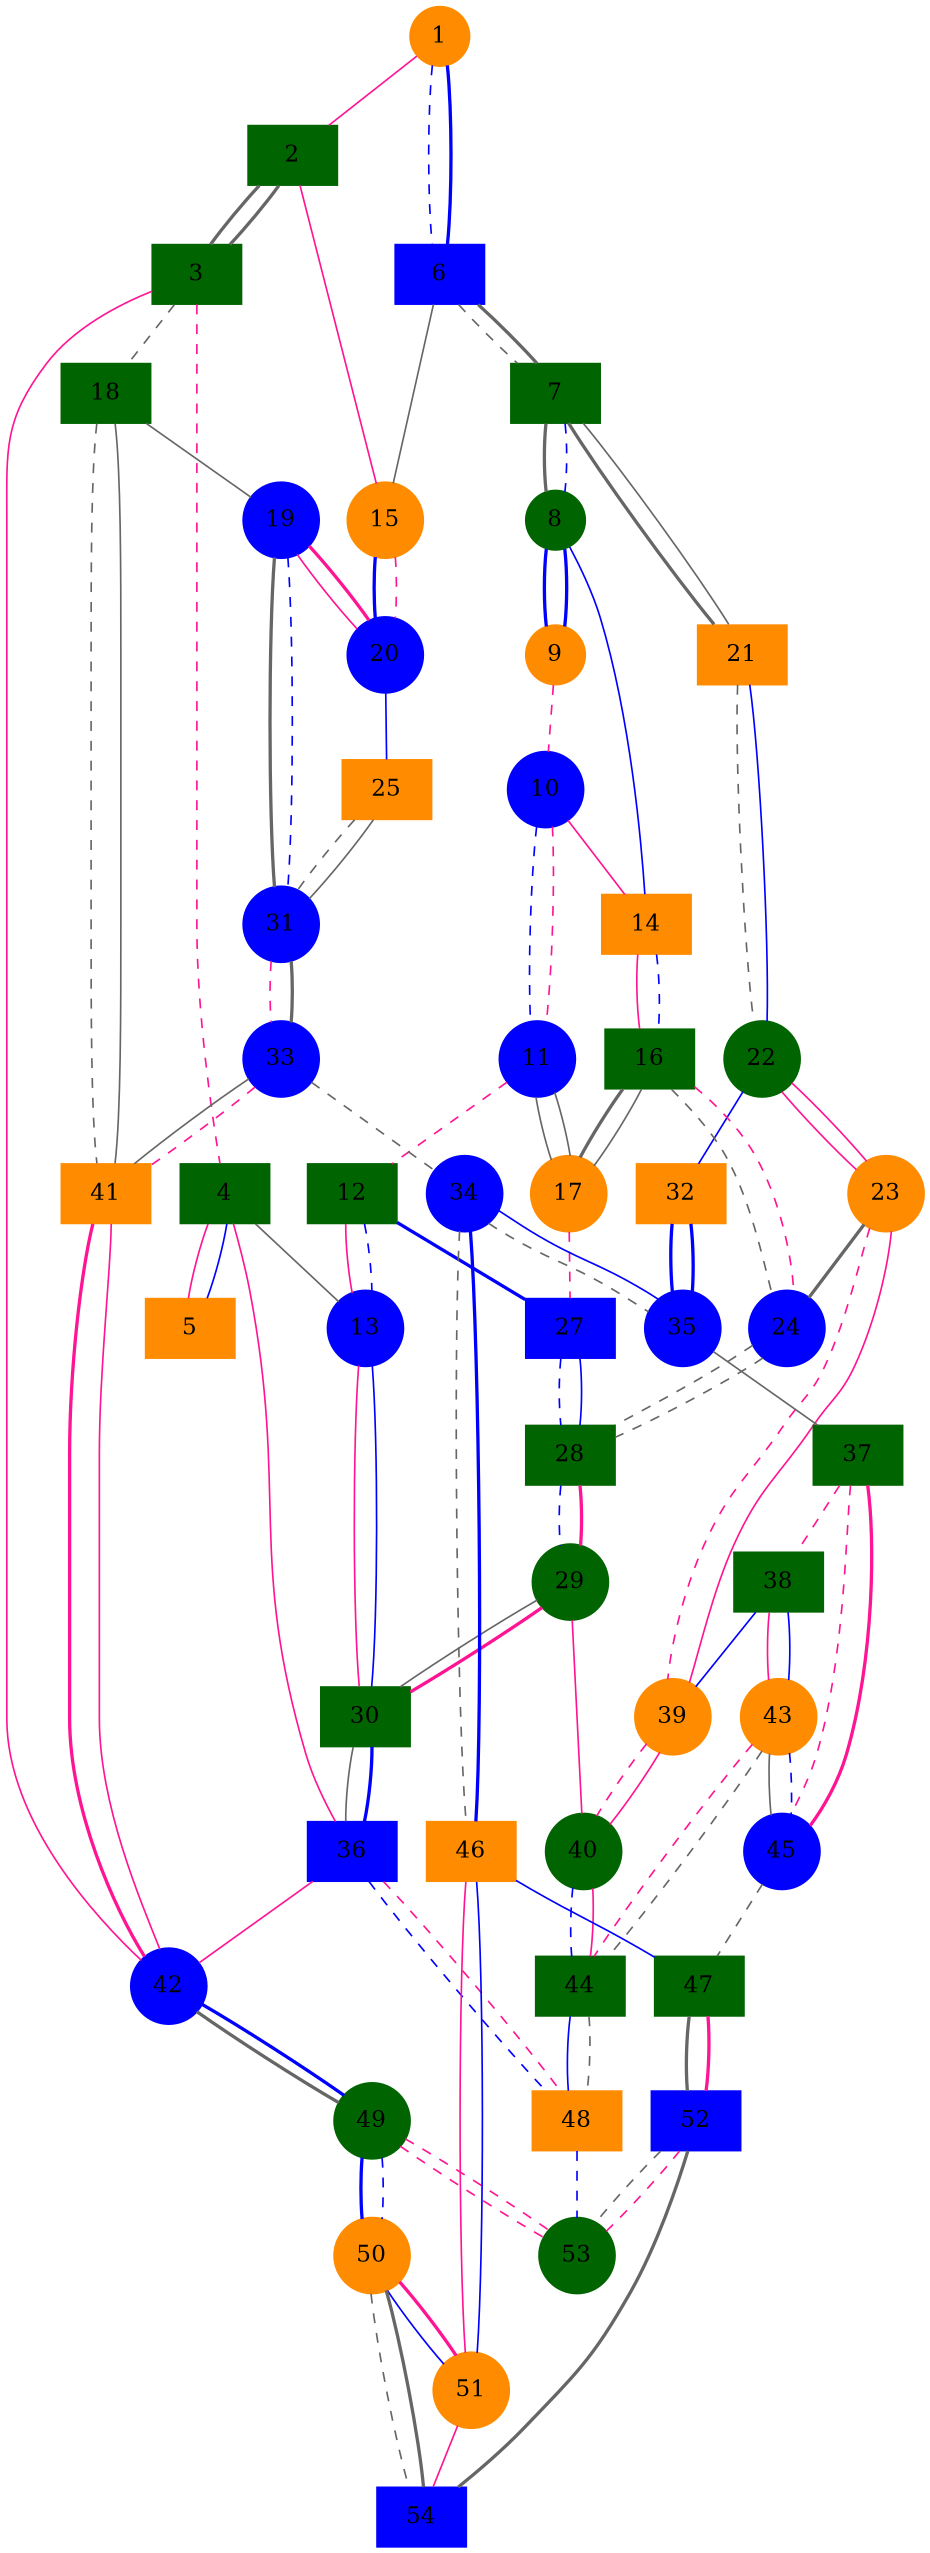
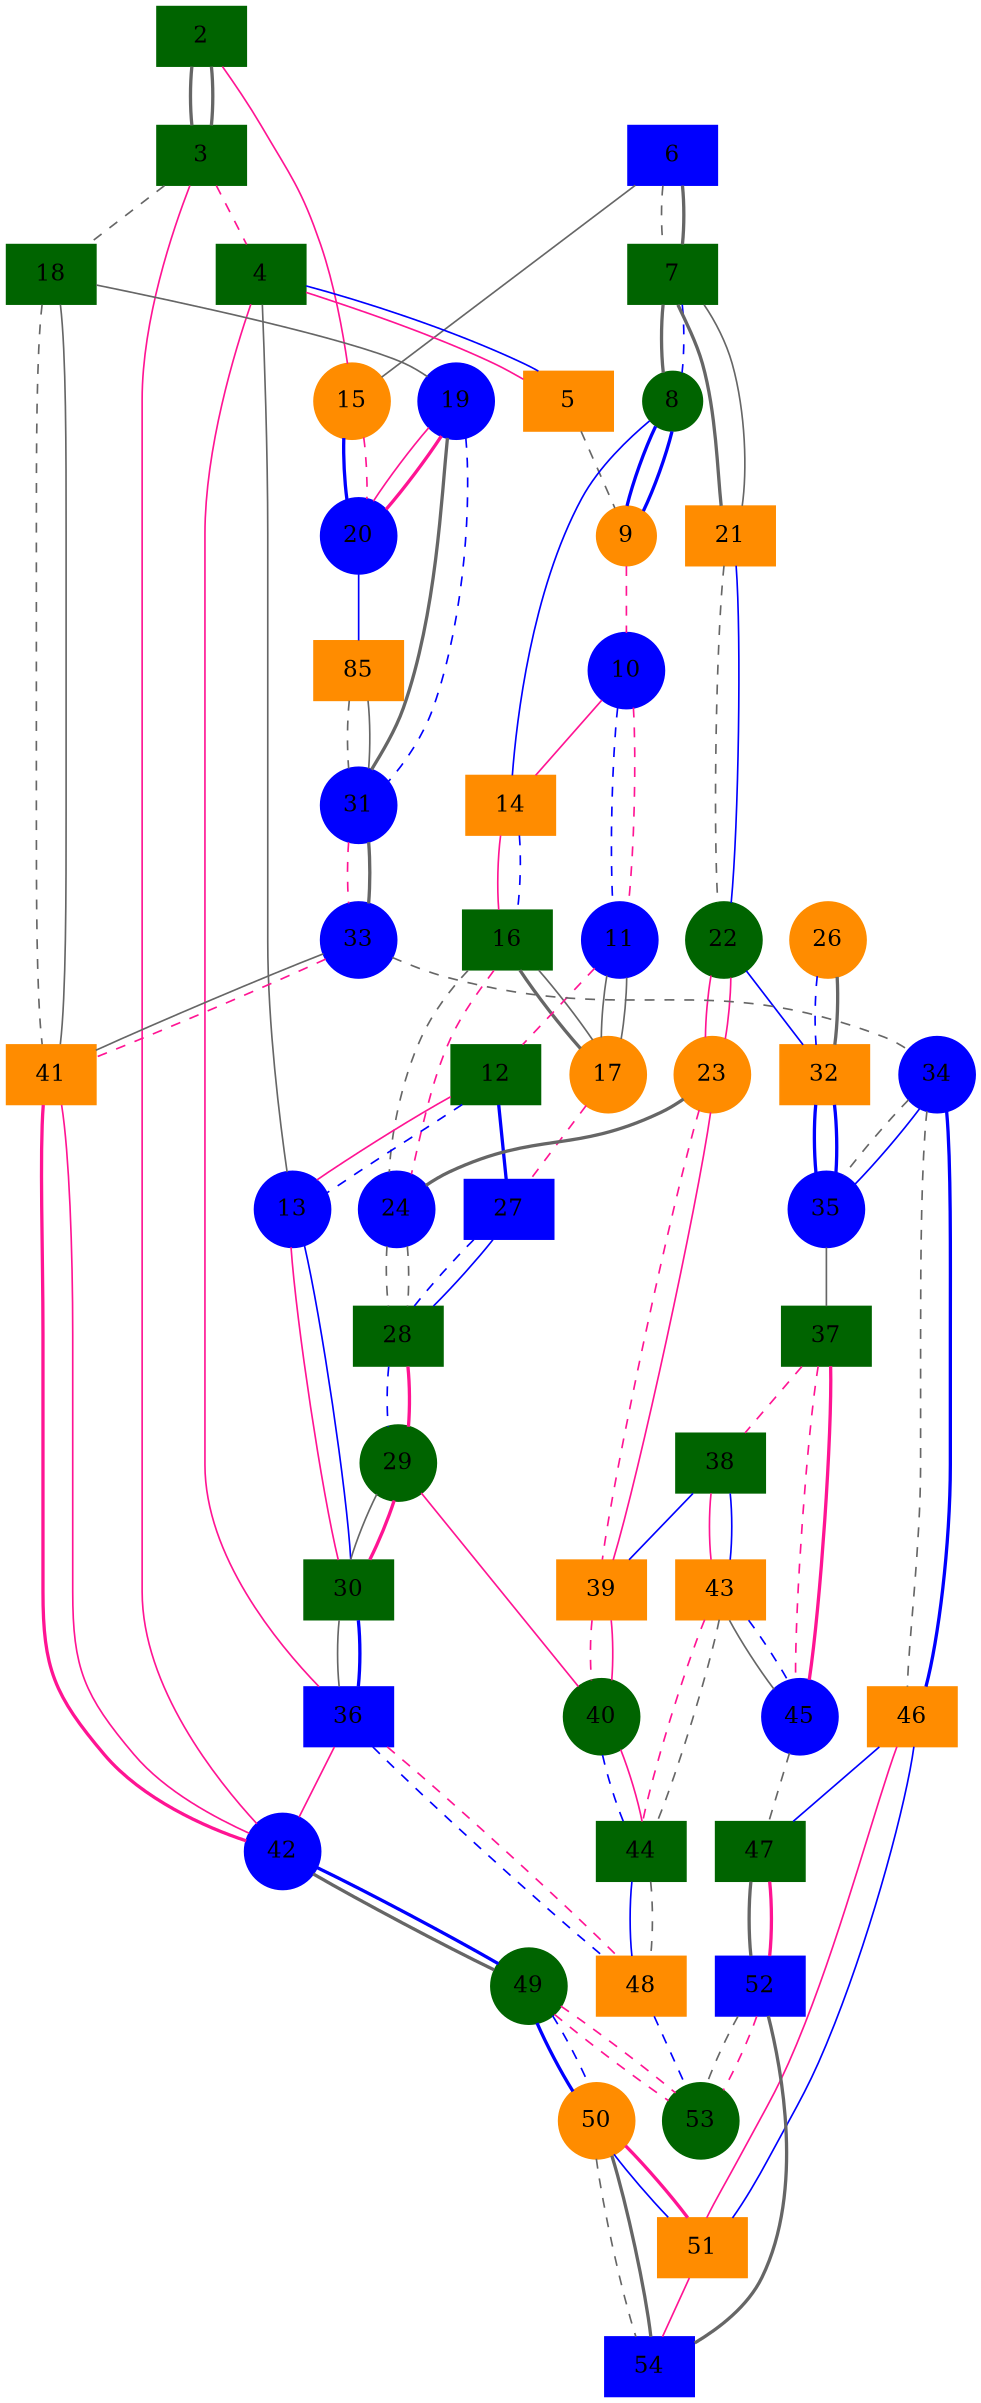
node "1": removed
edge "5" -- "9": added
node "25": label "25" -> "85"
node "26": added
node "39": shape circle -> box
node "43": shape circle -> box
node "51": shape circle -> box
